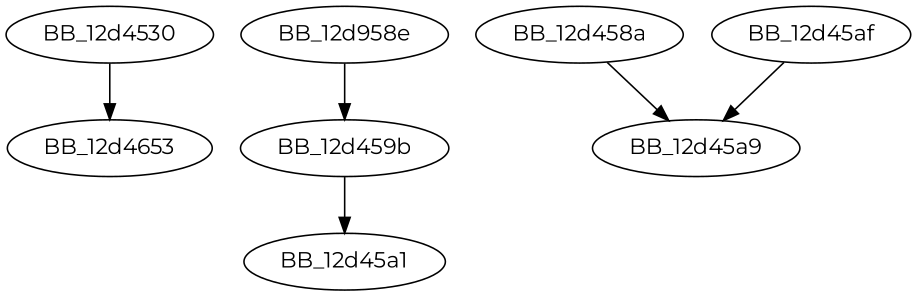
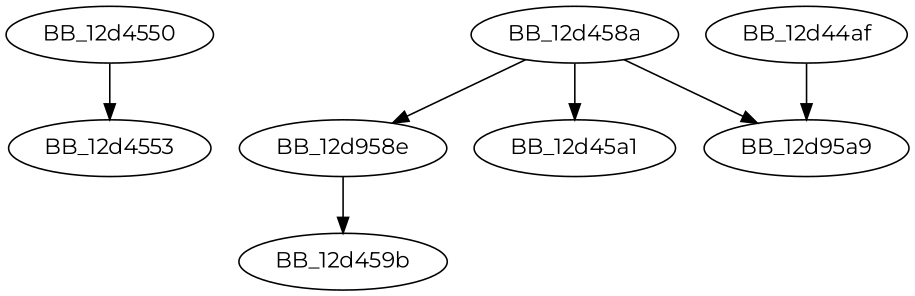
node "BB_12d4530": label "BB_12d4530" -> "BB_12d4550"
node "BB_12d45af": label "BB_12d45af" -> "BB_12d44af"
edge "BB_12d458a" -> "BB_12d958e": added
node "BB_12d4653": label "BB_12d4653" -> "BB_12d4553"
node "BB_12d45a9": label "BB_12d45a9" -> "BB_12d95a9"
edge "BB_12d459b" -> "BB_12d45a1": now "BB_12d458a" -> "BB_12d45a1"
